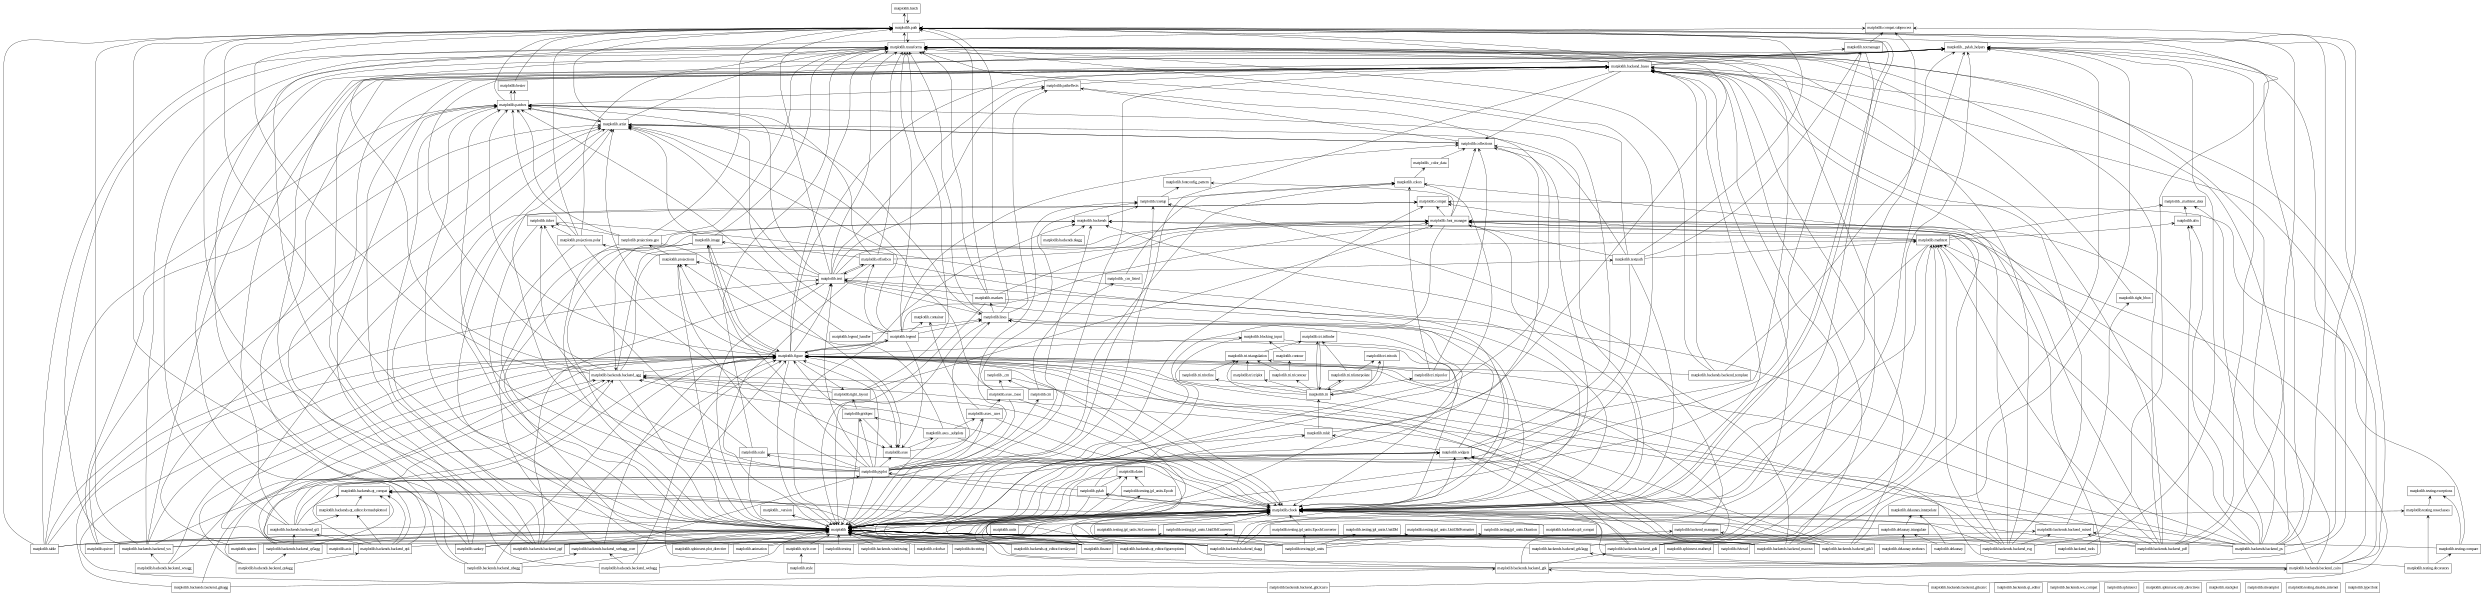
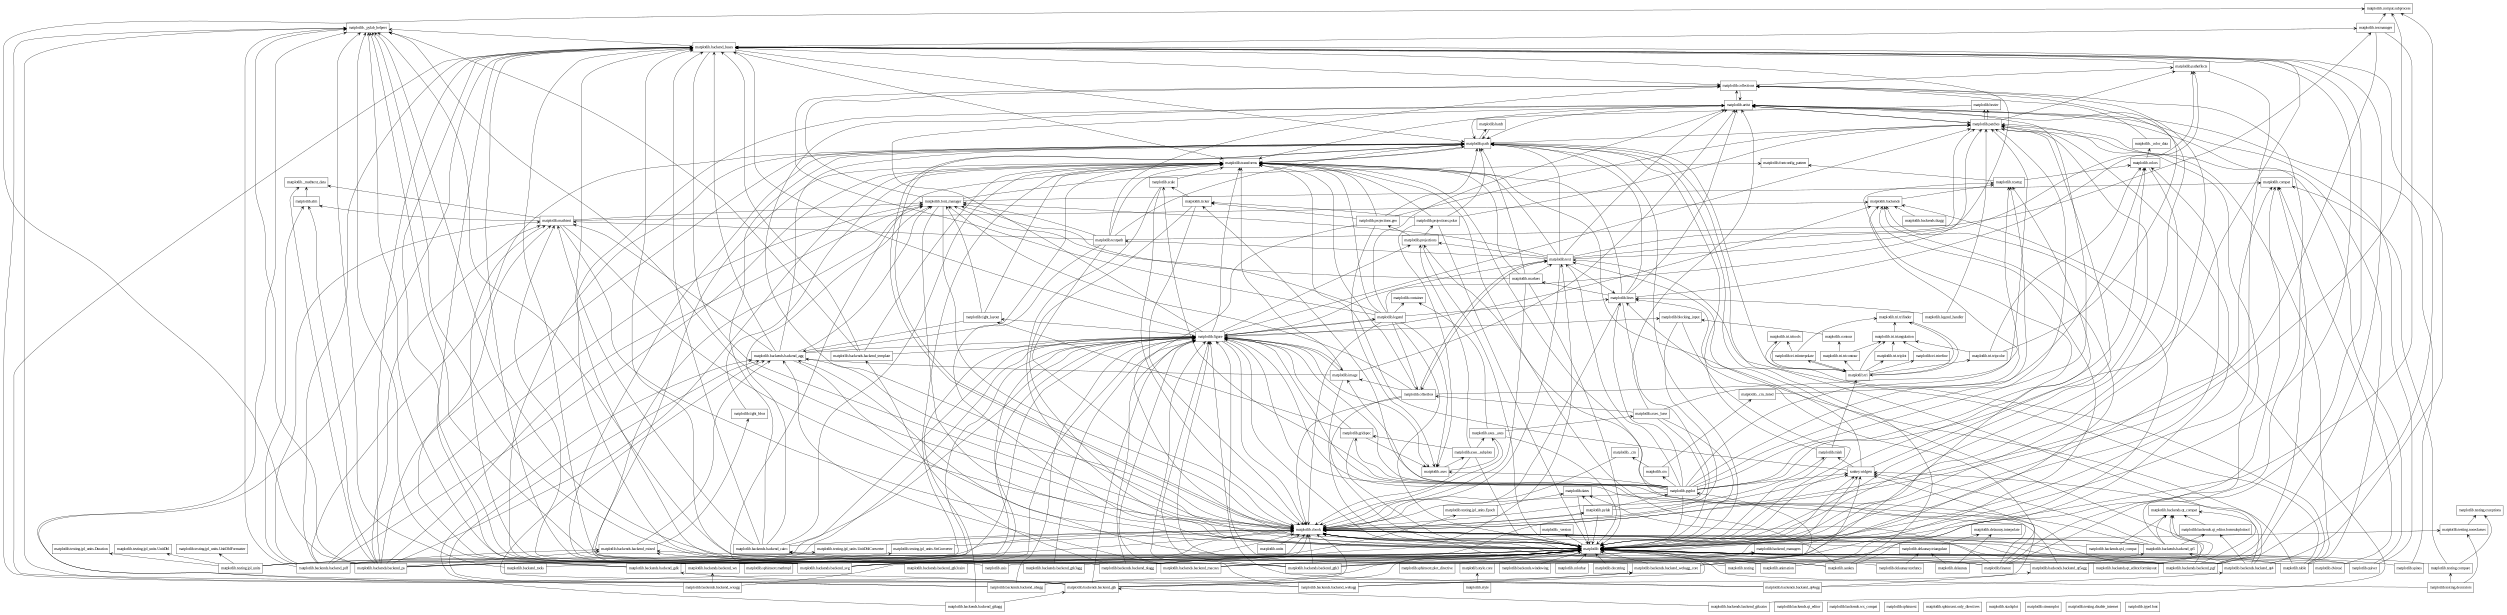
edge "matplotlib.patches" -> "matplotlib.path": reversed
edge "matplotlib.scale" -> "matplotlib.ticker": reversed
edge "matplotlib.axes._base" -> "matplotlib._cm": now "matplotlib.axes._base" -> "matplotlib.offsetbox"
edge "matplotlib.text" -> "matplotlib": removed
node "matplotlib.widgets": label "matplotlib.widgets" -> "sankey.widgets"
edge "matplotlib.backends.backend_tkagg" -> "matplotlib.backends.backend_agg": now "matplotlib.backends.backend_tkagg" -> "matplotlib.backends.backend_template"
node "matplotlib.testing.jpl_units.EpochConverter": removed
node "matplotlib.backends.qt_editor.figureoptions": removed
edge "matplotlib.backends.backend_cairo" -> "matplotlib.backends.backend_gtk3agg": reversed
